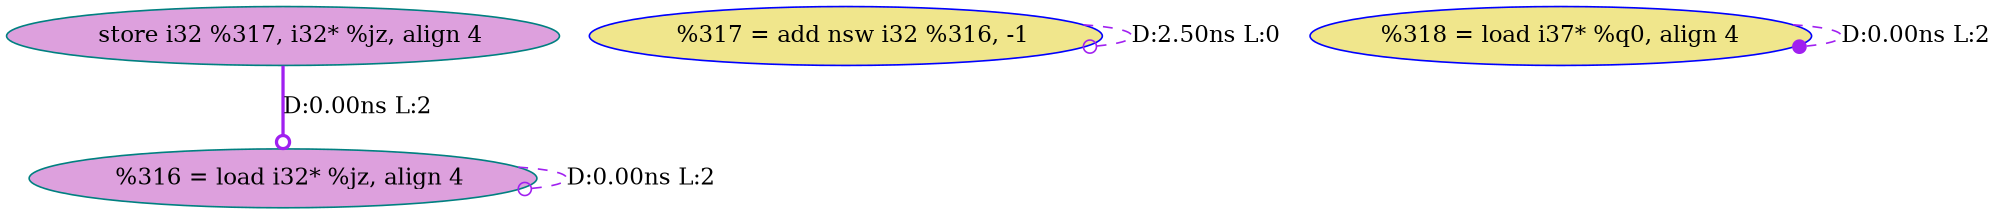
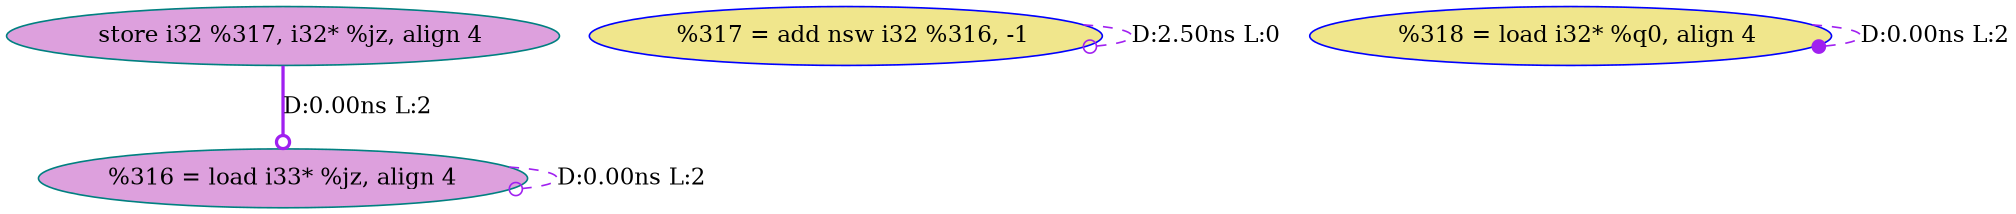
node "%318 = load i37* %q0, align 4": label "%318 = load i37* %q0, align 4" -> "%318 = load i32* %q0, align 4"
node "%316 = load i32* %jz, align 4": label "%316 = load i32* %jz, align 4" -> "%316 = load i33* %jz, align 4"
